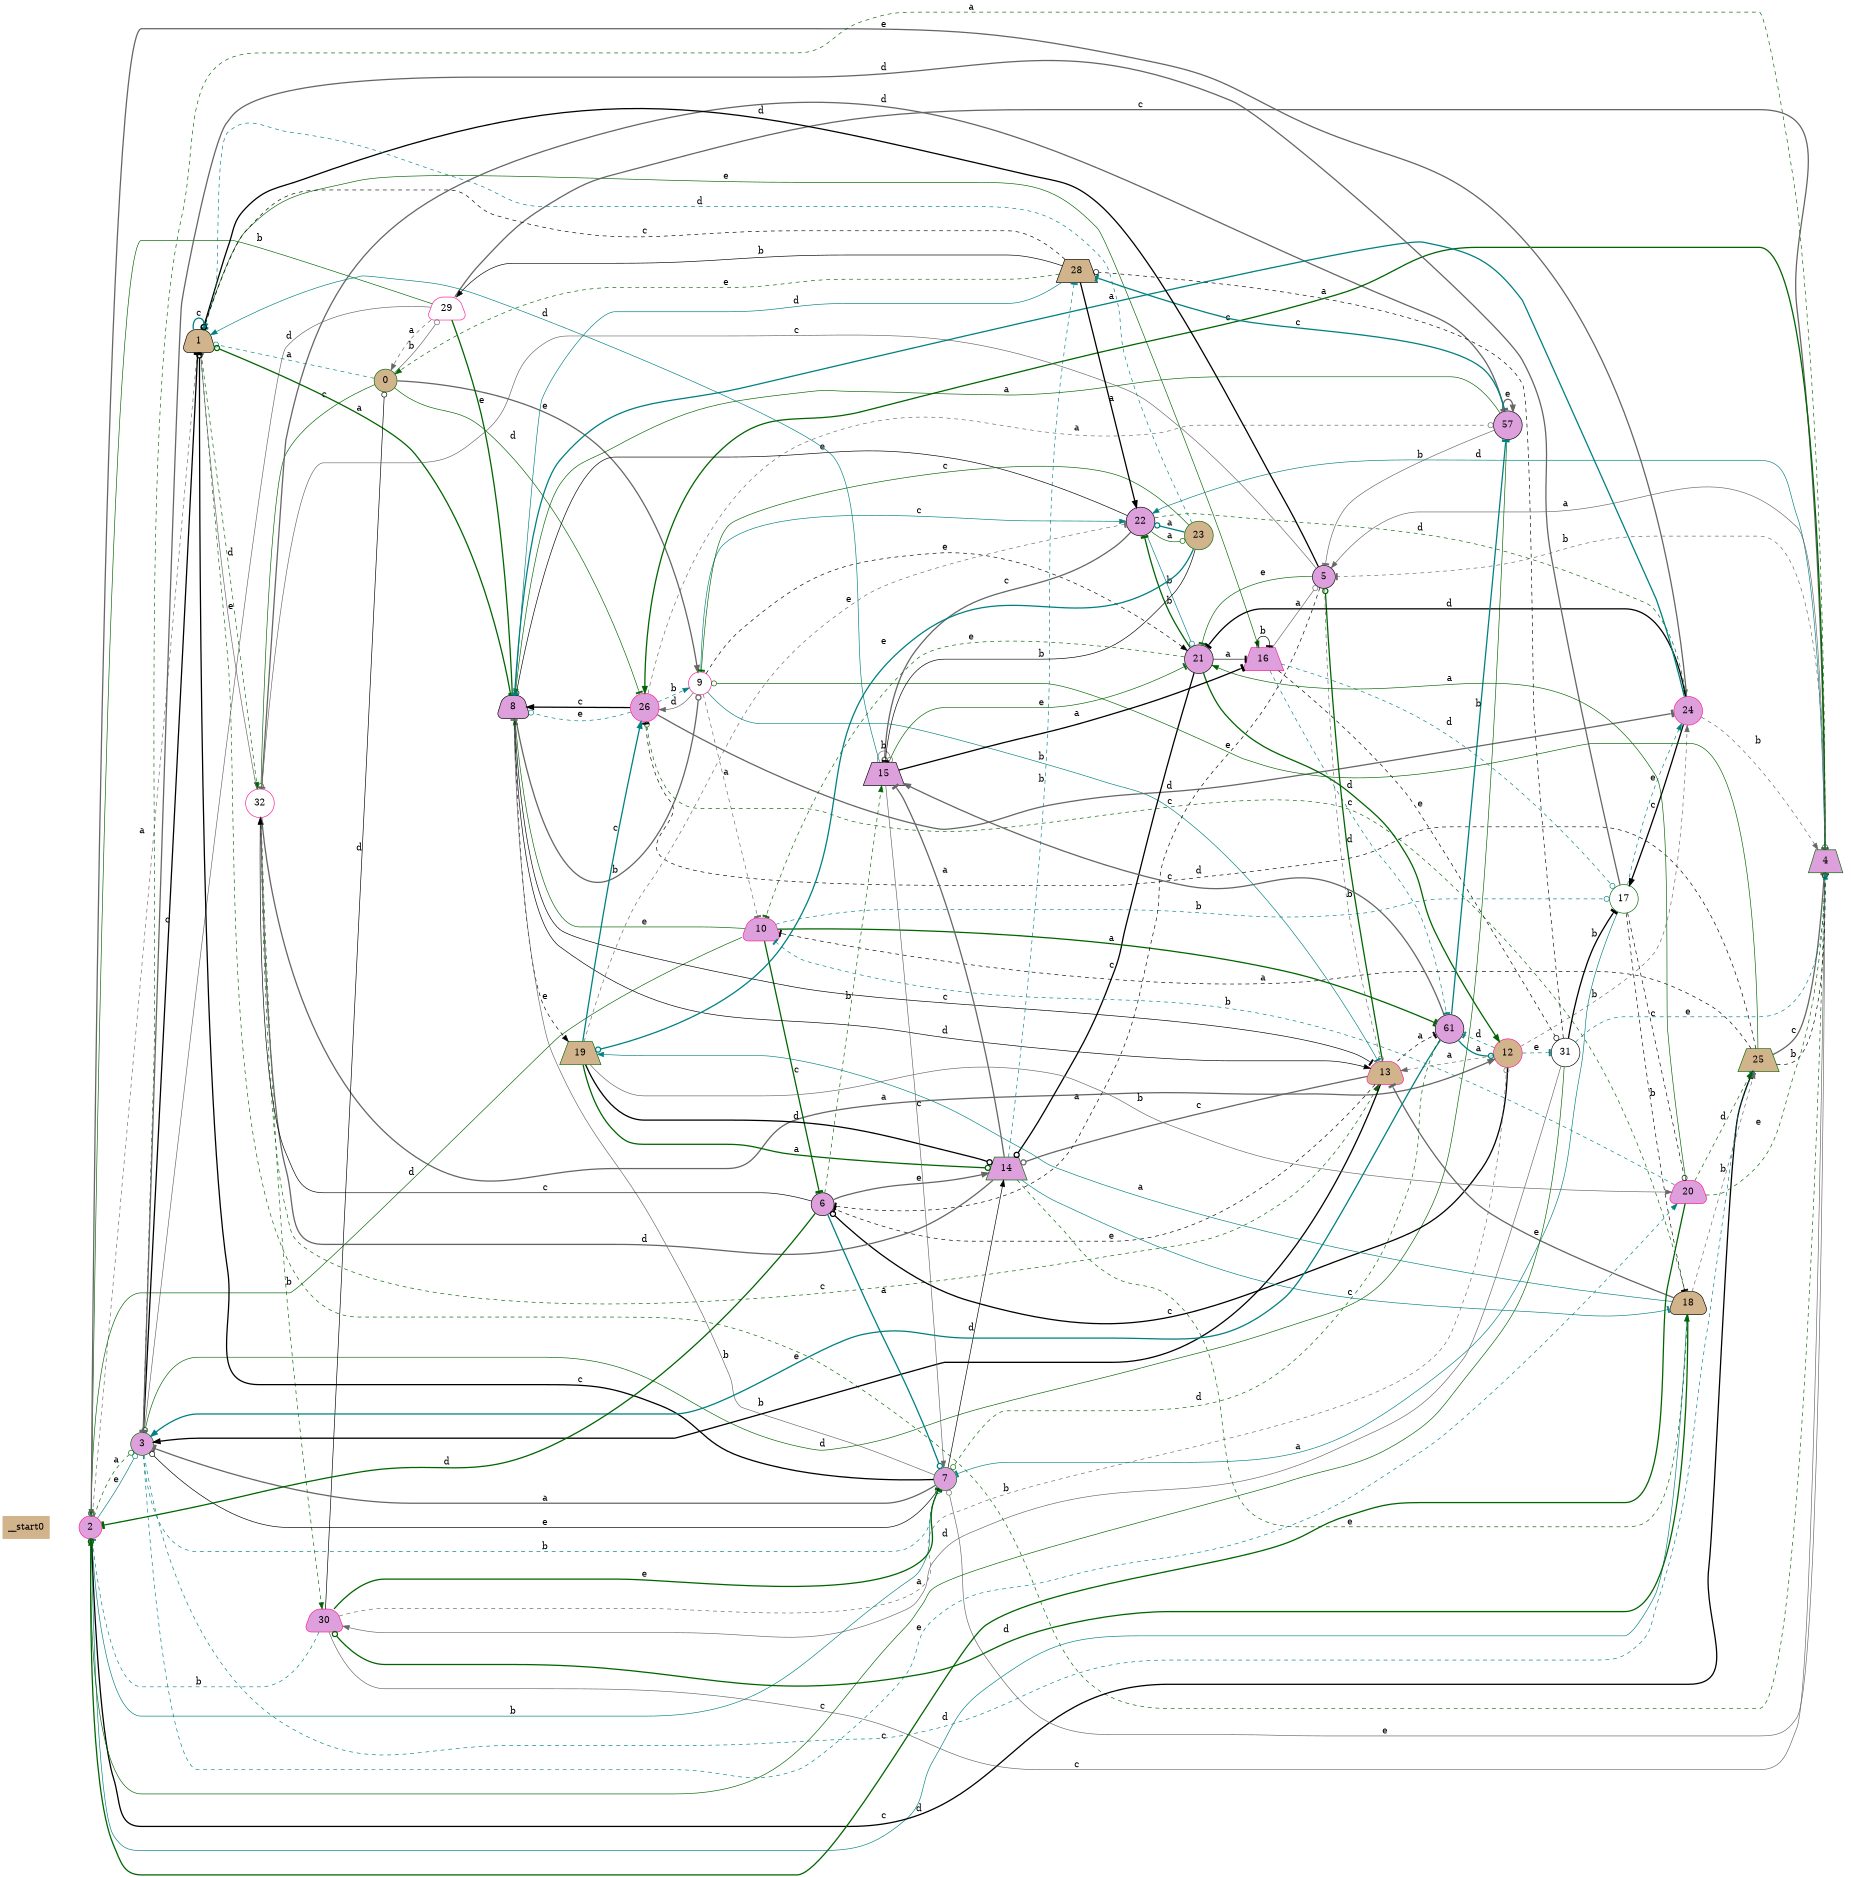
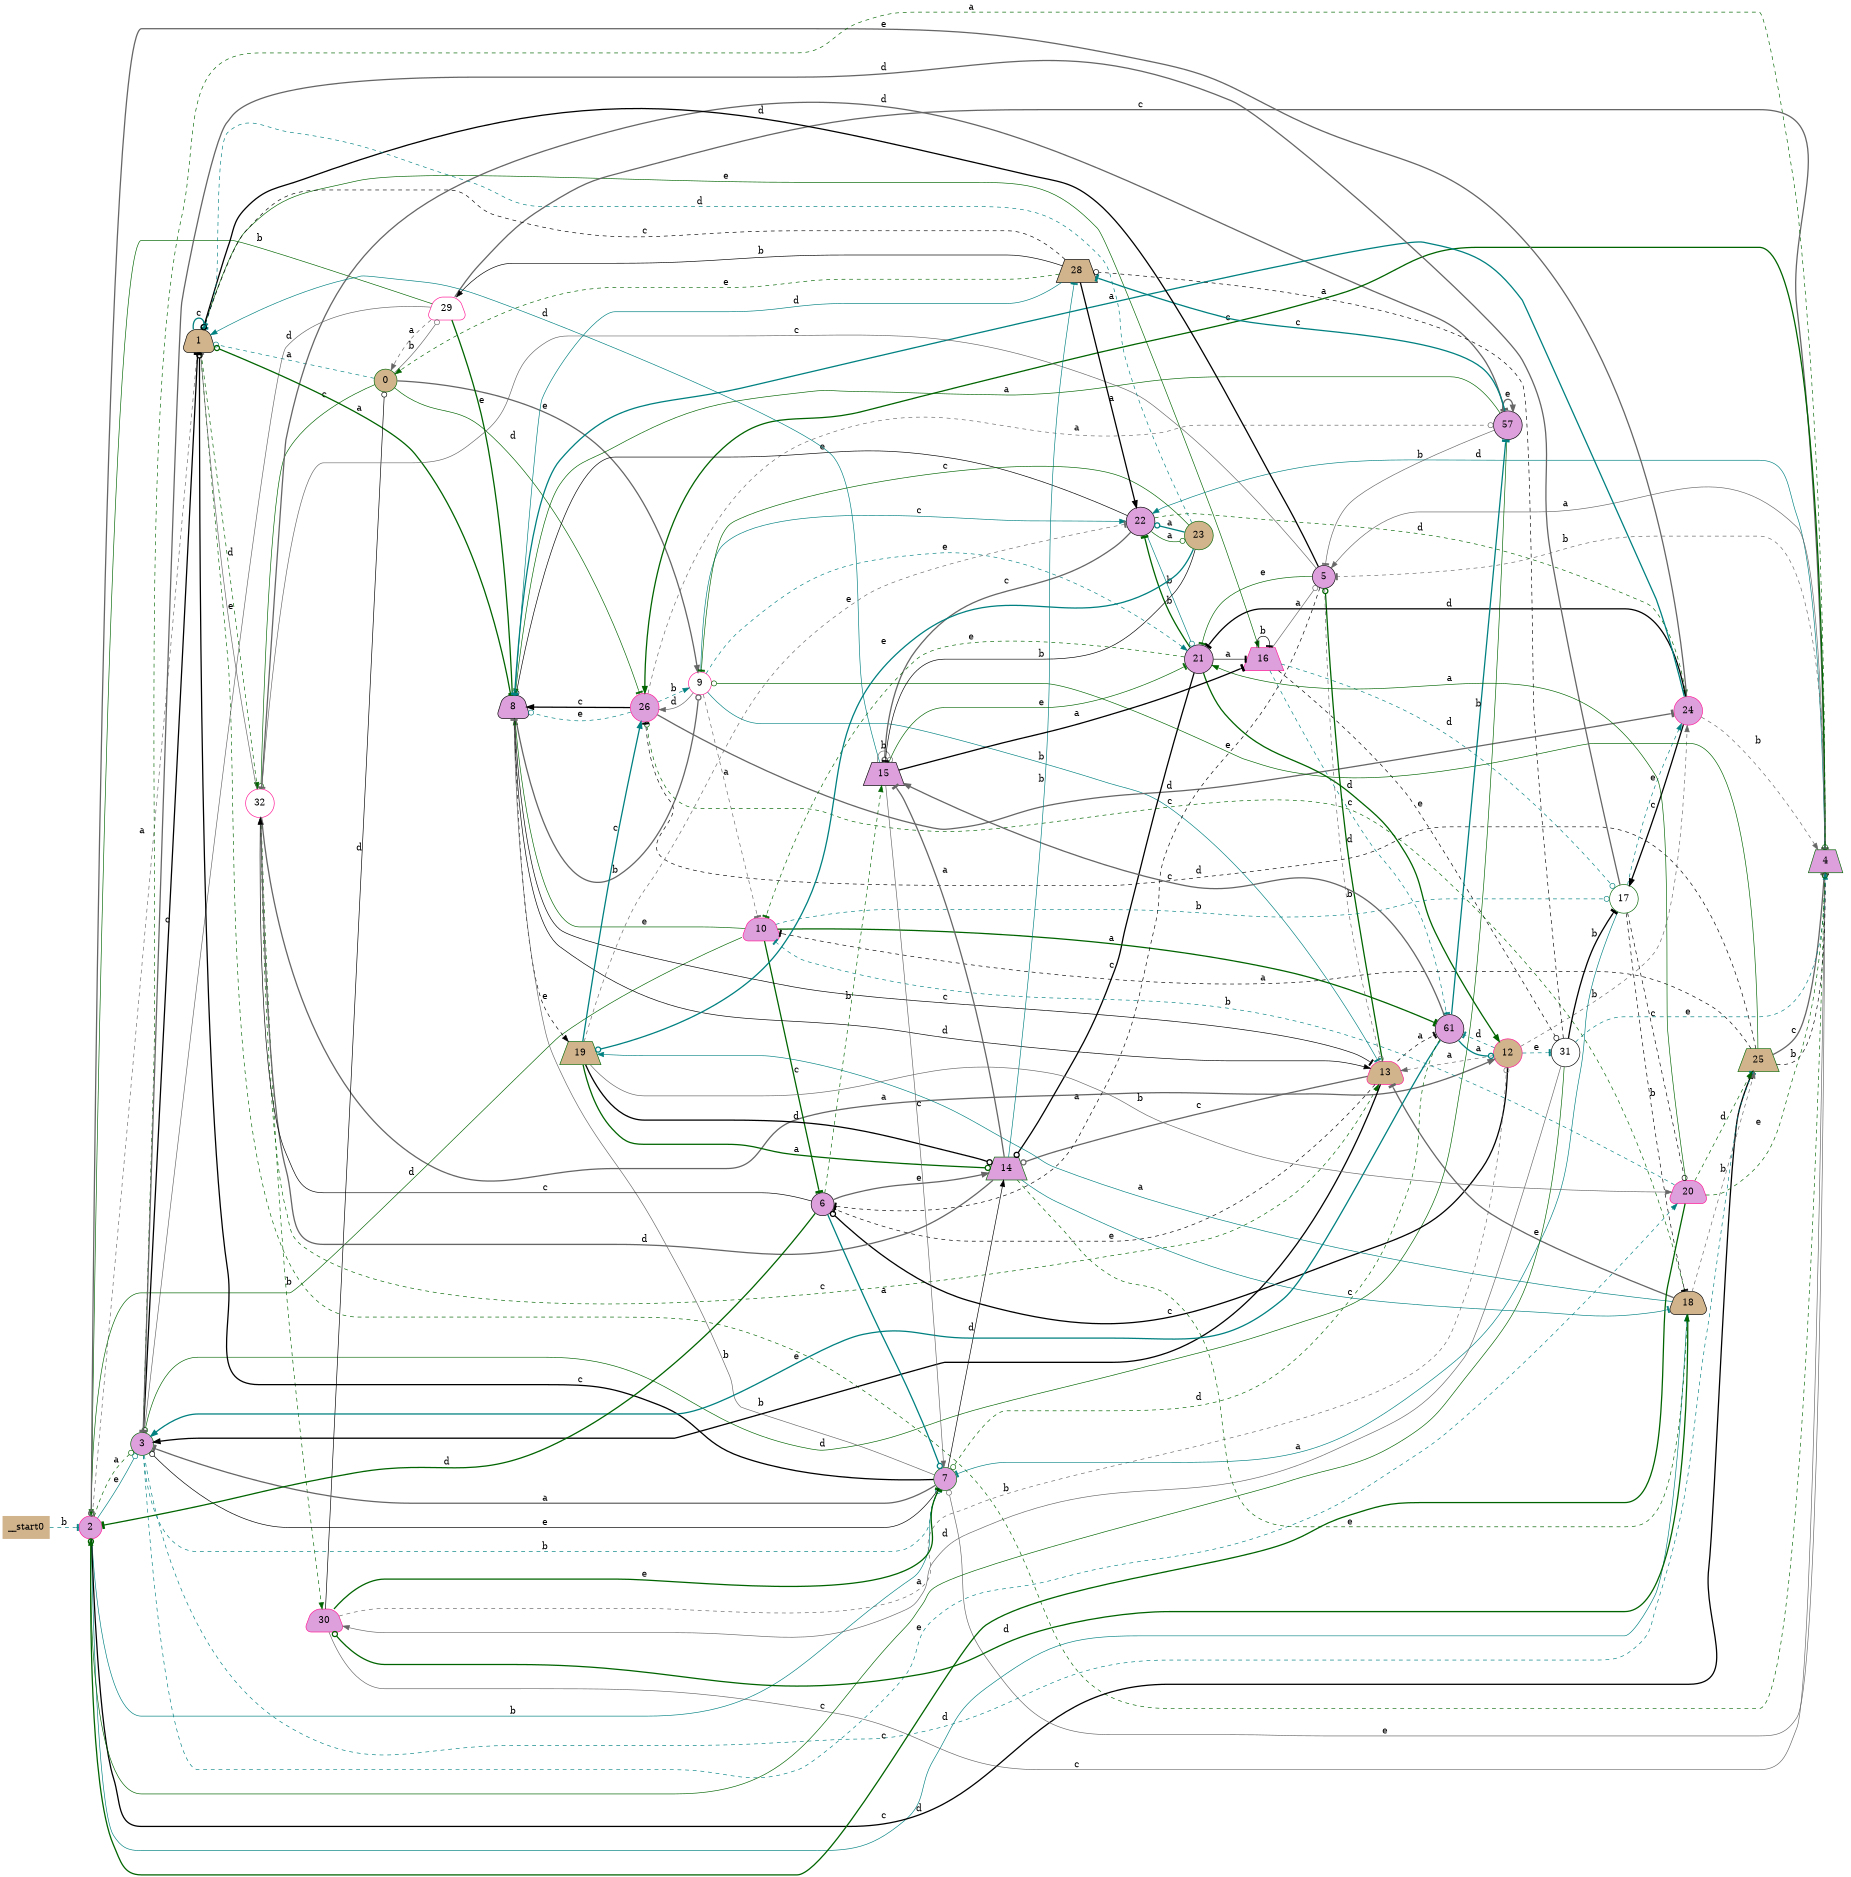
edge "9" -> "21": color black -> teal
edge "14" -> "28": style dashed -> solid
edge "30" -> "2": now "__start0" -> "2"
